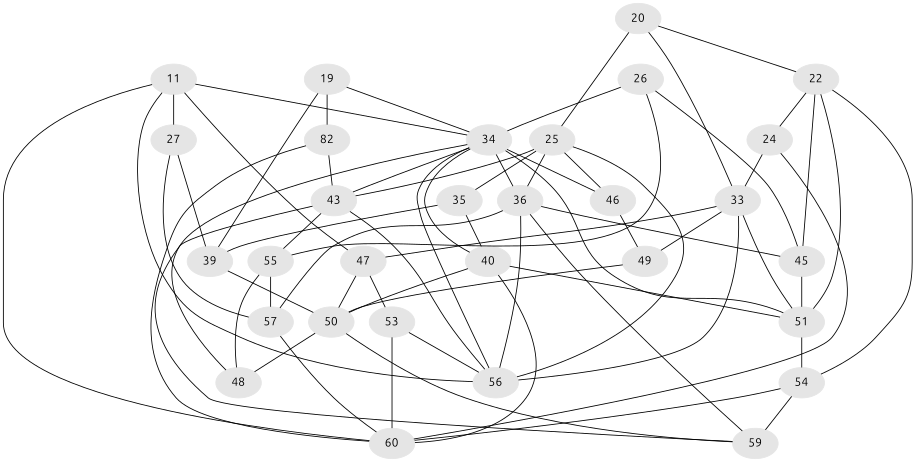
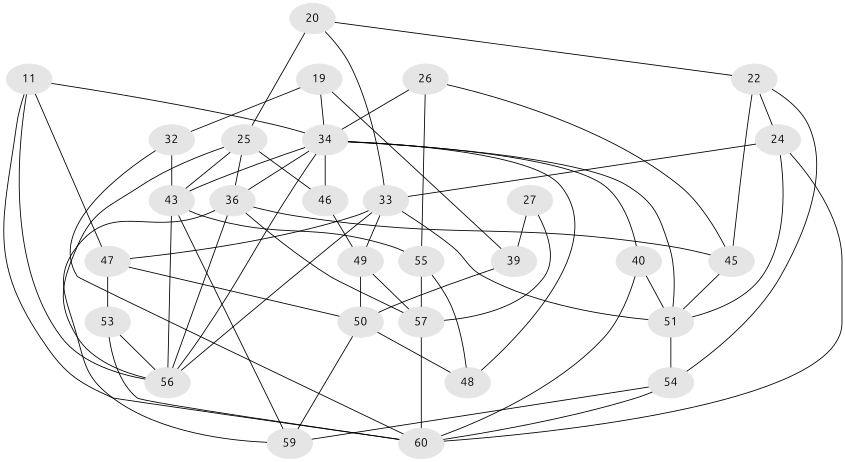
edge "11" -- "27": removed
node "82": label "82" -> "32"
node "35": removed
edge "22" -- "51": now "24" -- "51"
edge "40" -- "50": removed
edge "49" -- "57": added
